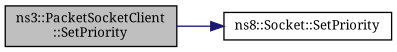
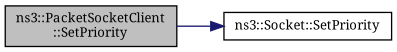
node "ns8::Socket::SetPriority": label "ns8::Socket::SetPriority" -> "ns3::Socket::SetPriority"
